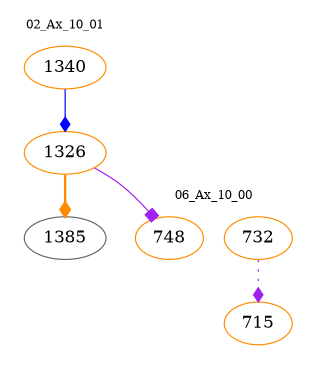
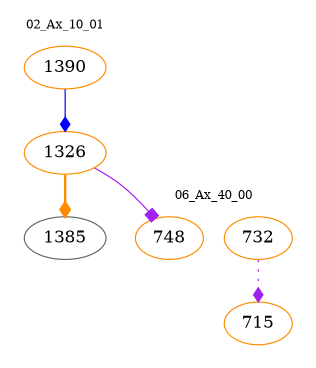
node "1340": label "1340" -> "1390"
cluster "06_Ax_10_00": label "06_Ax_10_00" -> "06_Ax_40_00"
